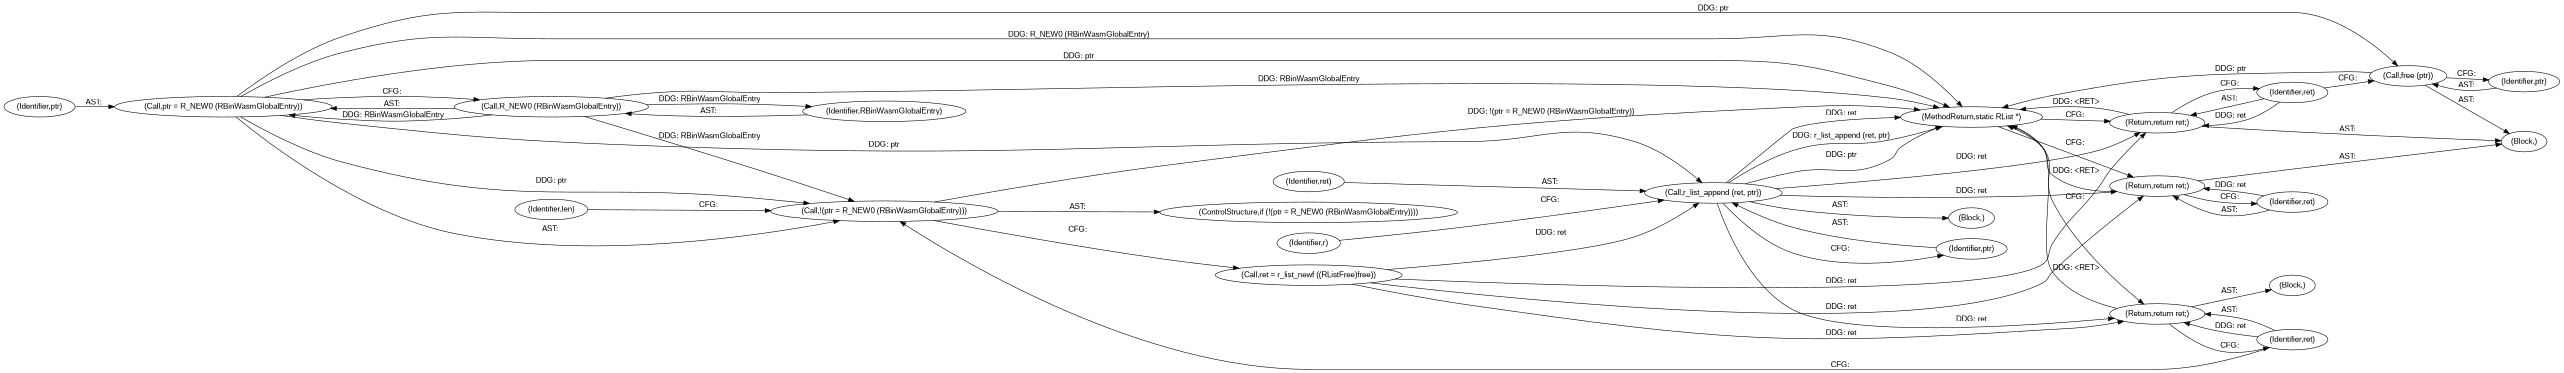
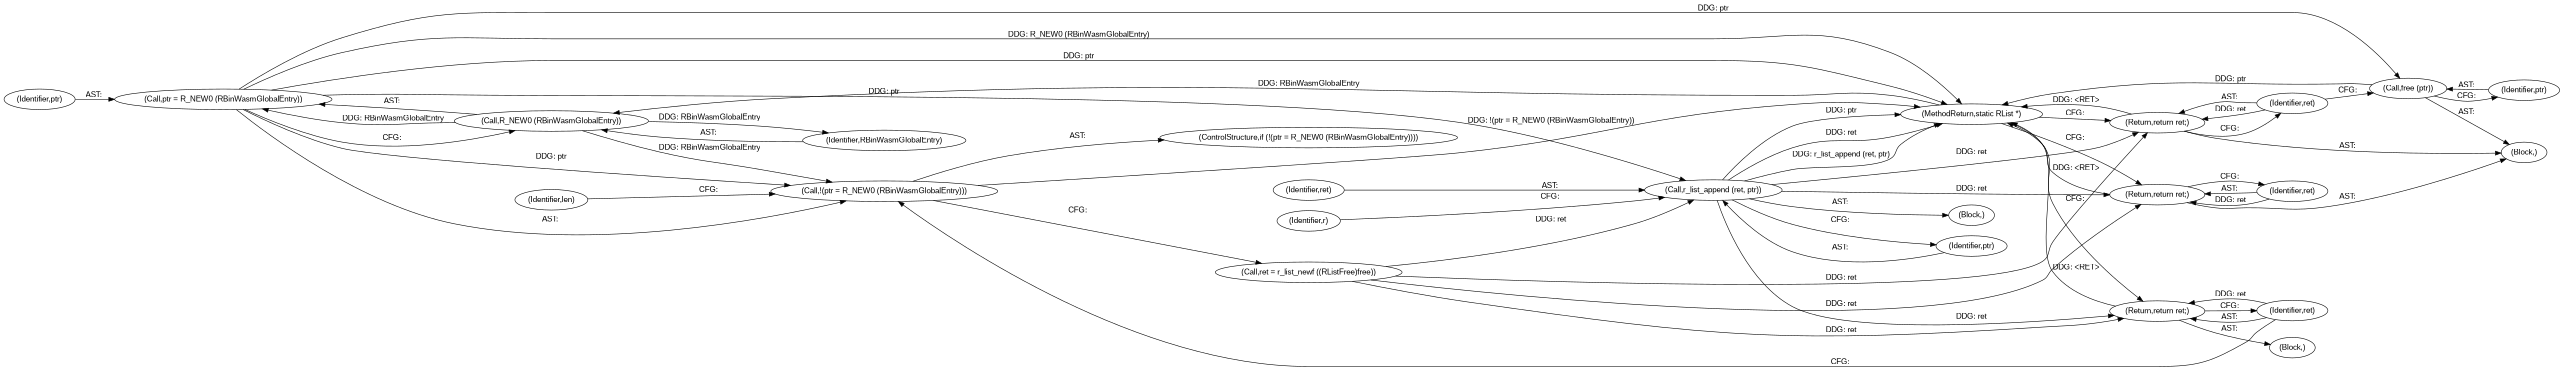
edge "(Call,R_NEW0 (RBinWasmGlobalEntry))" -> "(MethodReturn,static RList *)": reversed
